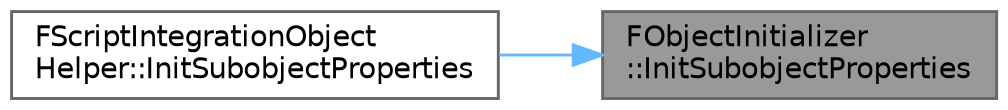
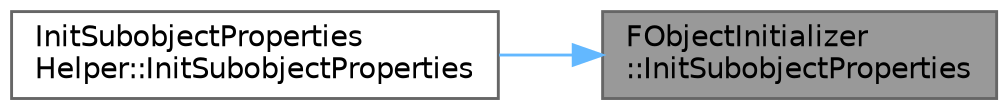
node "FScriptIntegrationObject Helper::InitSubobjectProperties": label "FScriptIntegrationObject Helper::InitSubobjectProperties" -> "InitSubobjectProperties Helper::InitSubobjectProperties"
